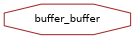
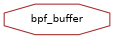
node "buffer_buffer": label "buffer_buffer" -> "bpf_buffer"
